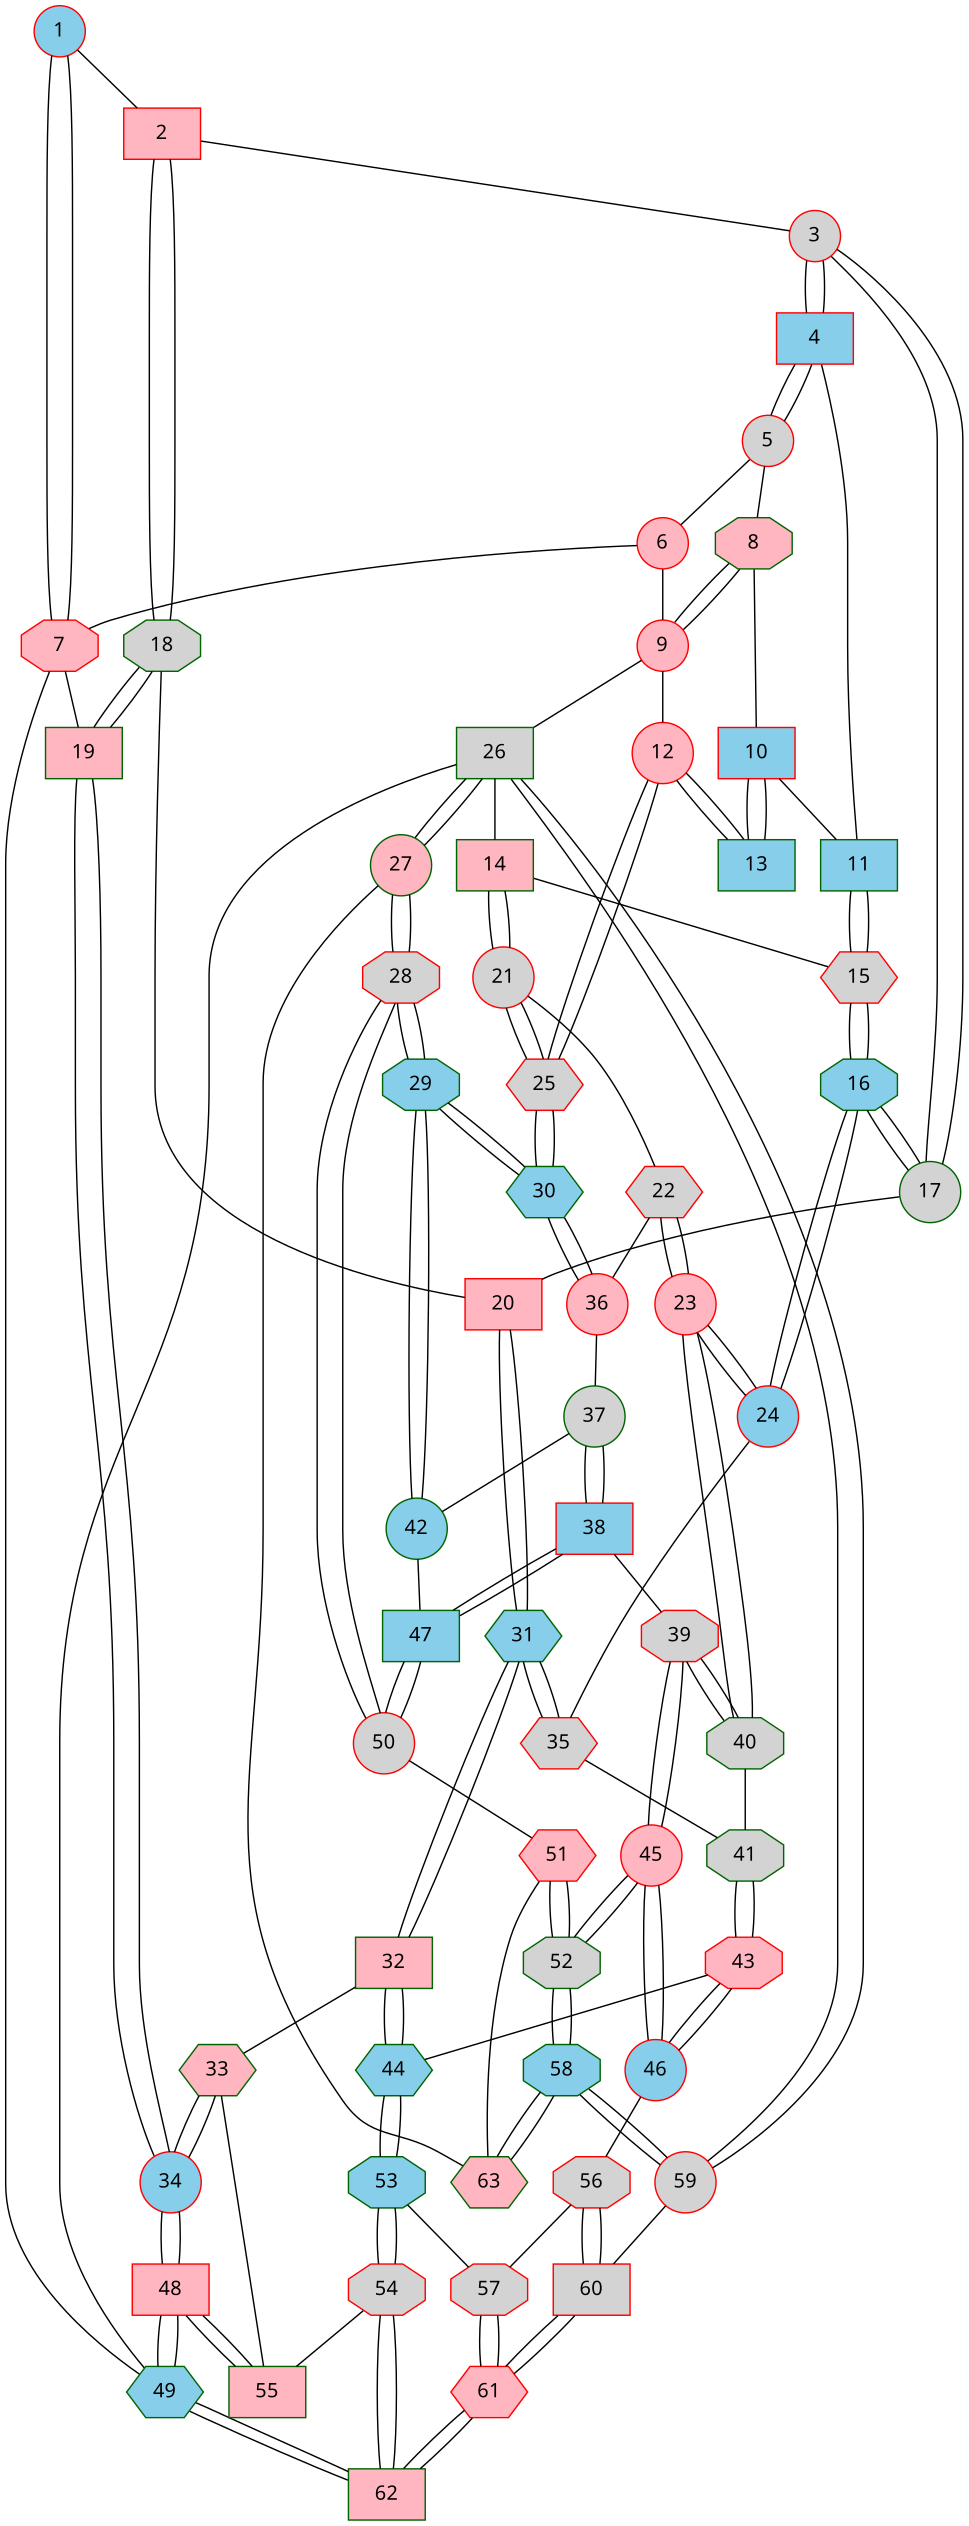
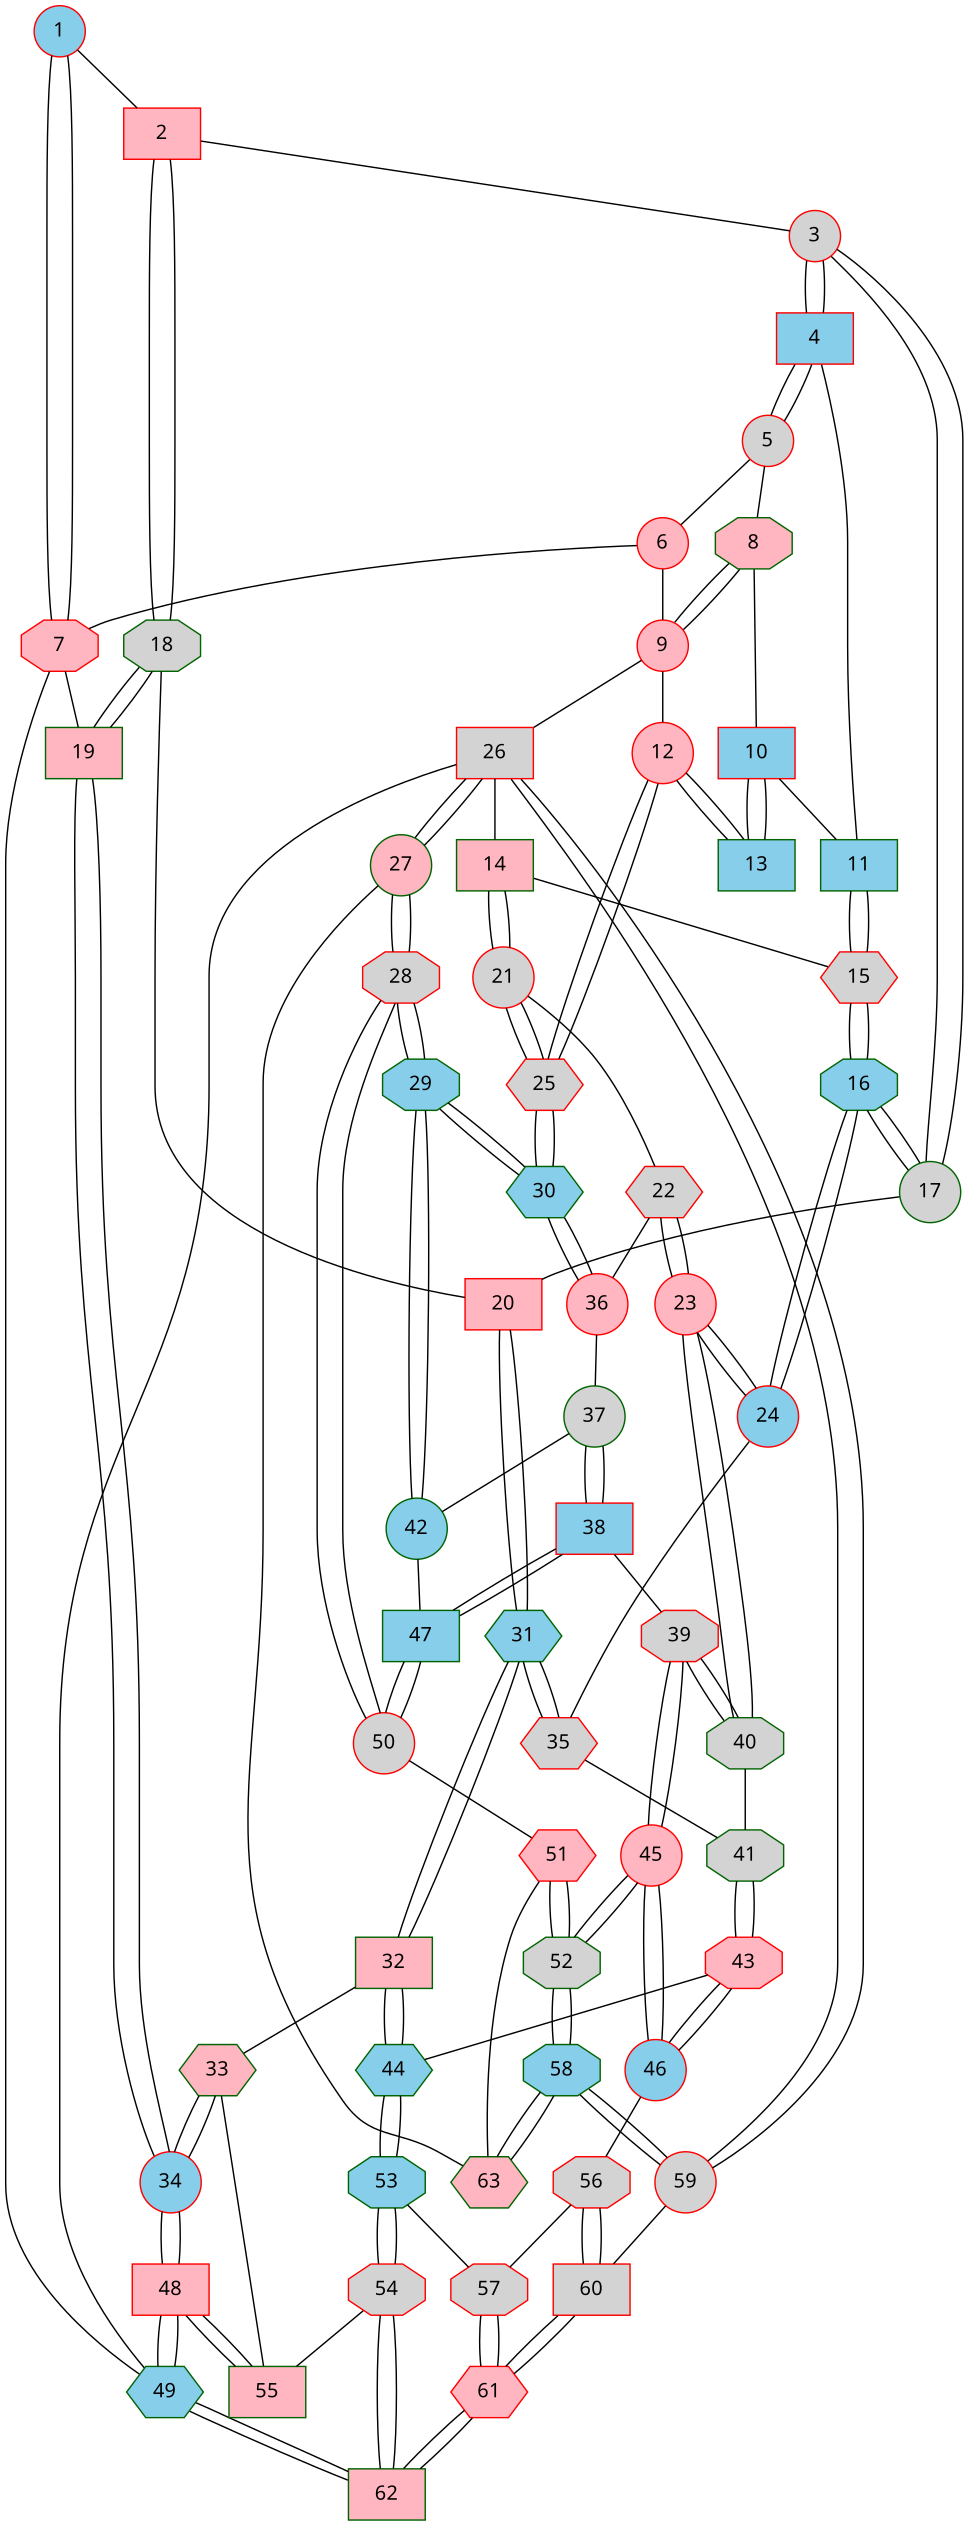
node "26": color darkgreen -> red
